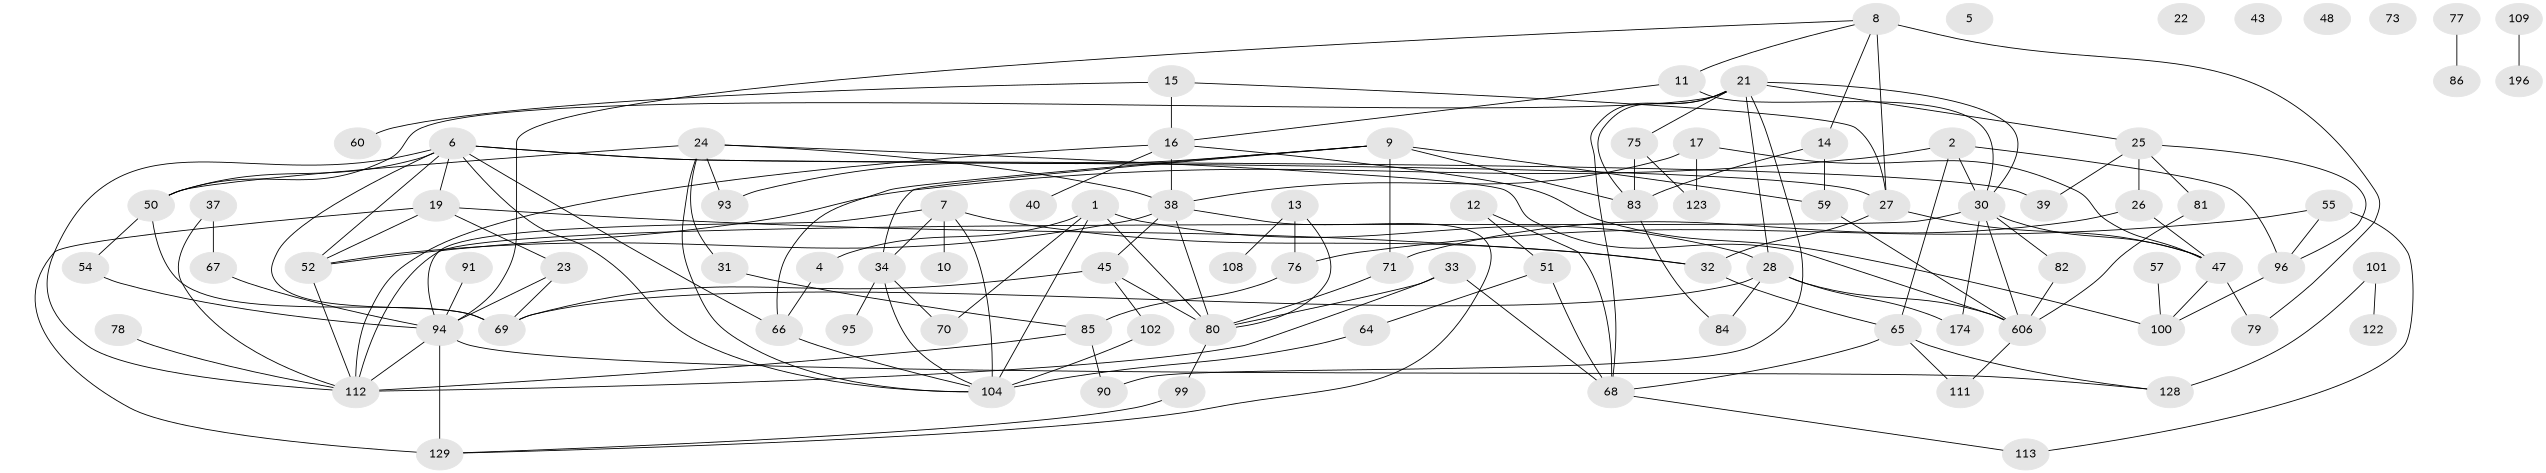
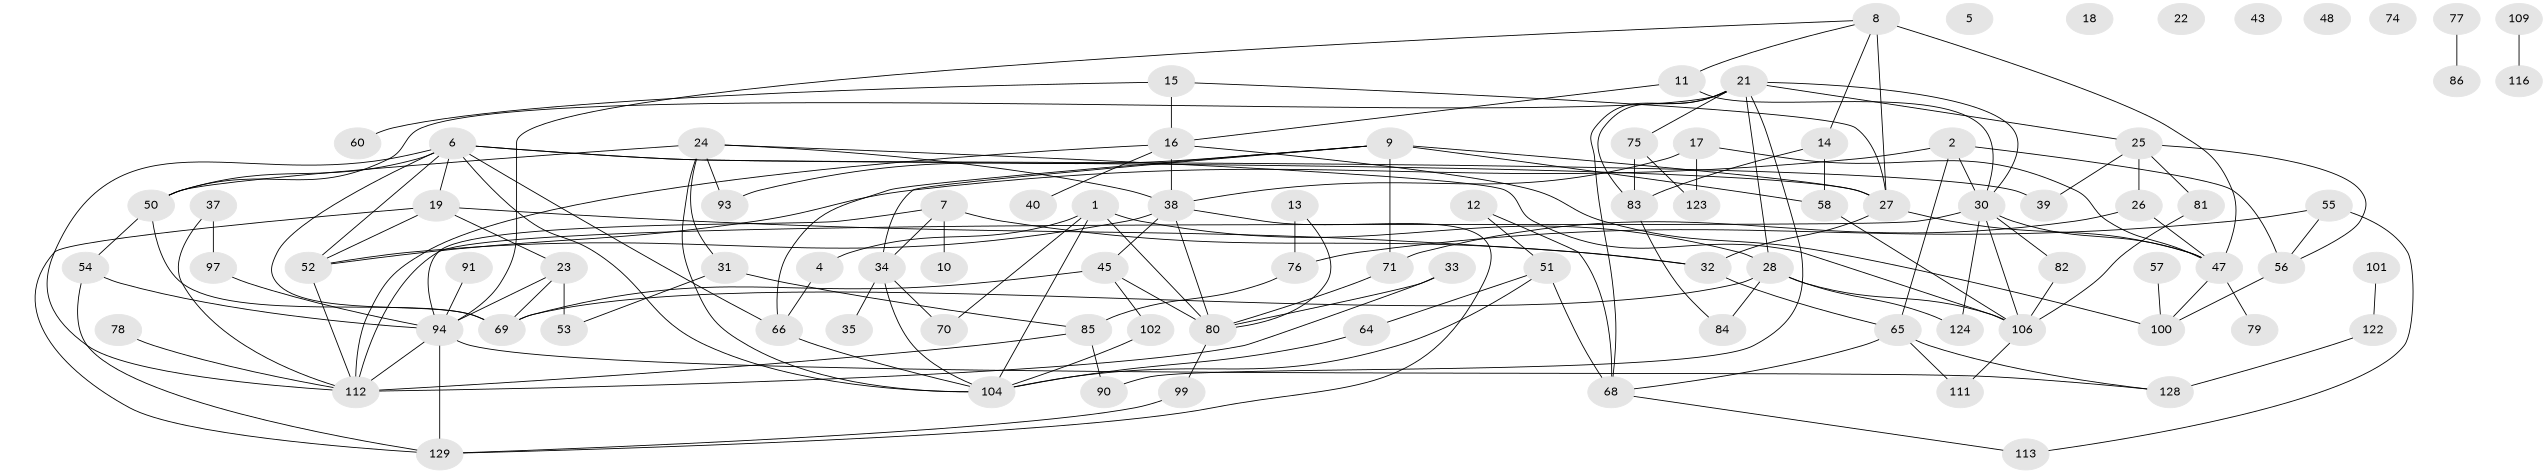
node "18": added
node "73": label "73" -> "74"
edge "8" -- "79": now "8" -- "47"
node "196": label "196" -> "116"
edge "9" -- "83": now "9" -- "27"
node "59": label "59" -> "58"
node "67": label "67" -> "97"
node "108": removed
node "96": label "96" -> "56"
edge "7" -- "104": now "51" -- "104"
node "53": added
node "95": label "95" -> "35"
edge "33" -- "68": removed
node "174": label "174" -> "124"
node "606": label "606" -> "106"
edge "101" -- "128": now "122" -- "128"
edge "54" -- "129": added
